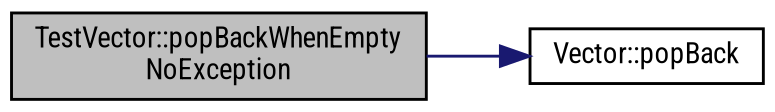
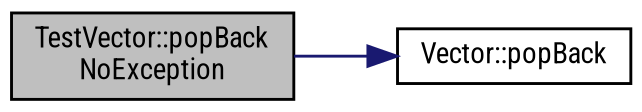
node "TestVector::popBackWhenEmpty NoException": label "TestVector::popBackWhenEmpty NoException" -> "TestVector::popBack NoException"
